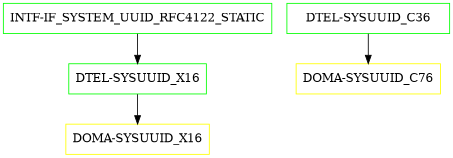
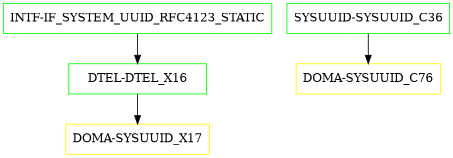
node "INTF-IF_SYSTEM_UUID_RFC4122_STATIC": label "INTF-IF_SYSTEM_UUID_RFC4122_STATIC" -> "INTF-IF_SYSTEM_UUID_RFC4123_STATIC"
node "DTEL-SYSUUID_C36": label "DTEL-SYSUUID_C36" -> "SYSUUID-SYSUUID_C36"
node "DTEL-SYSUUID_X16": label "DTEL-SYSUUID_X16" -> "DTEL-DTEL_X16"
node "DOMA-SYSUUID_X16": label "DOMA-SYSUUID_X16" -> "DOMA-SYSUUID_X17"
